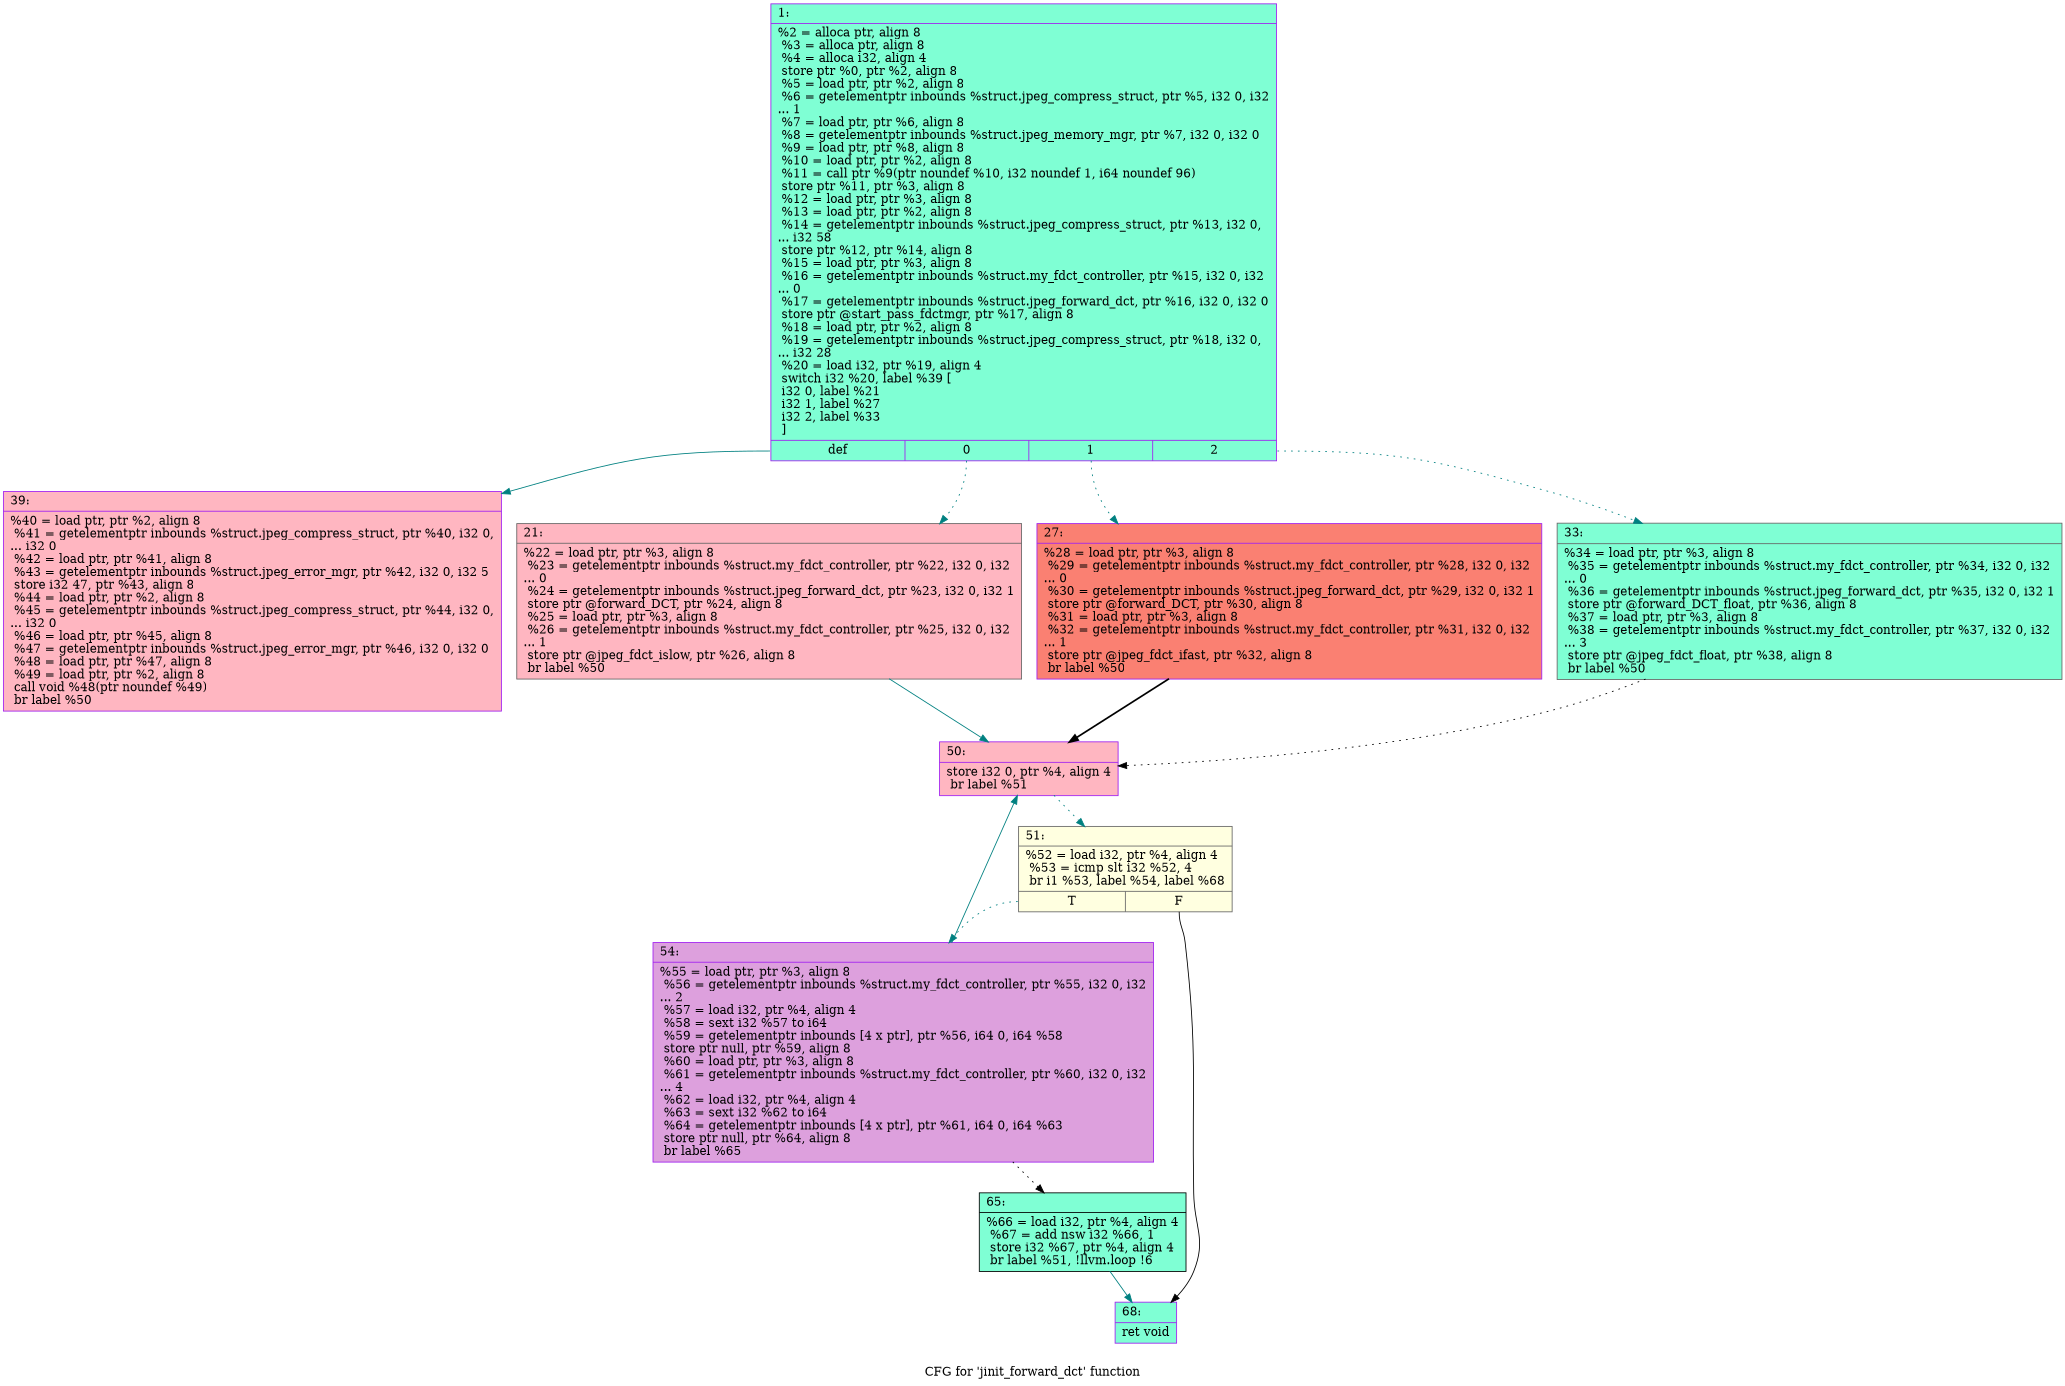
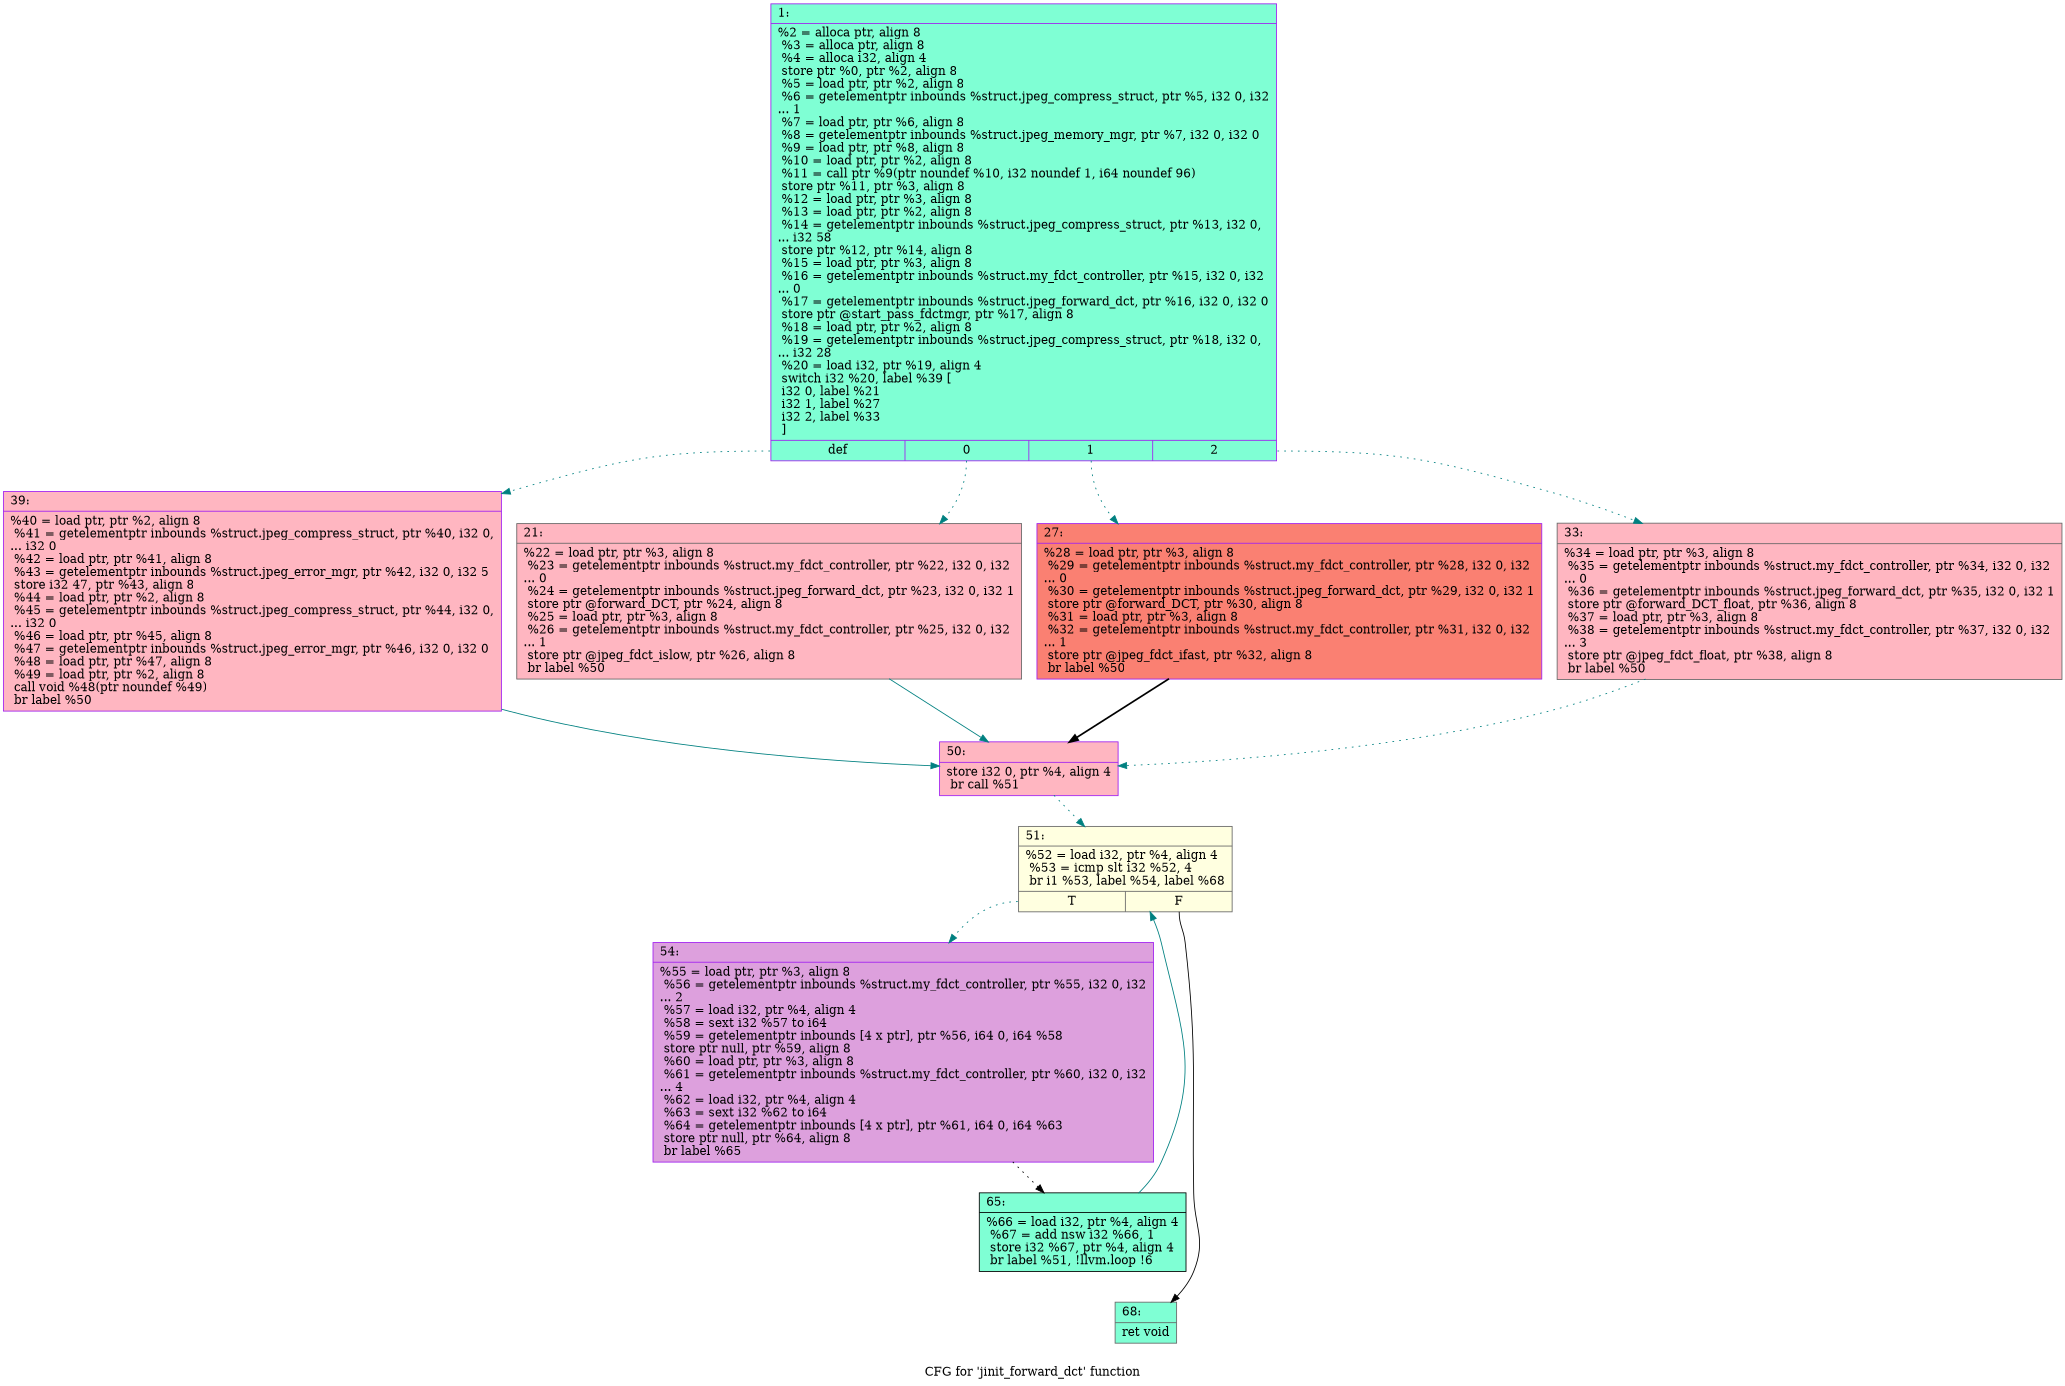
edge "1:" -> "39:": style solid -> dotted
node "33:": fillcolor aquamarine -> lightpink
edge "33:" -> "50:": color black -> teal
node "50:": text "br label %51" -> "br call %51"
edge "54:" -> "50:": now "39:" -> "50:"
edge "65:" -> "68:": now "65:" -> "51:"
node "68:": color purple -> gray40
